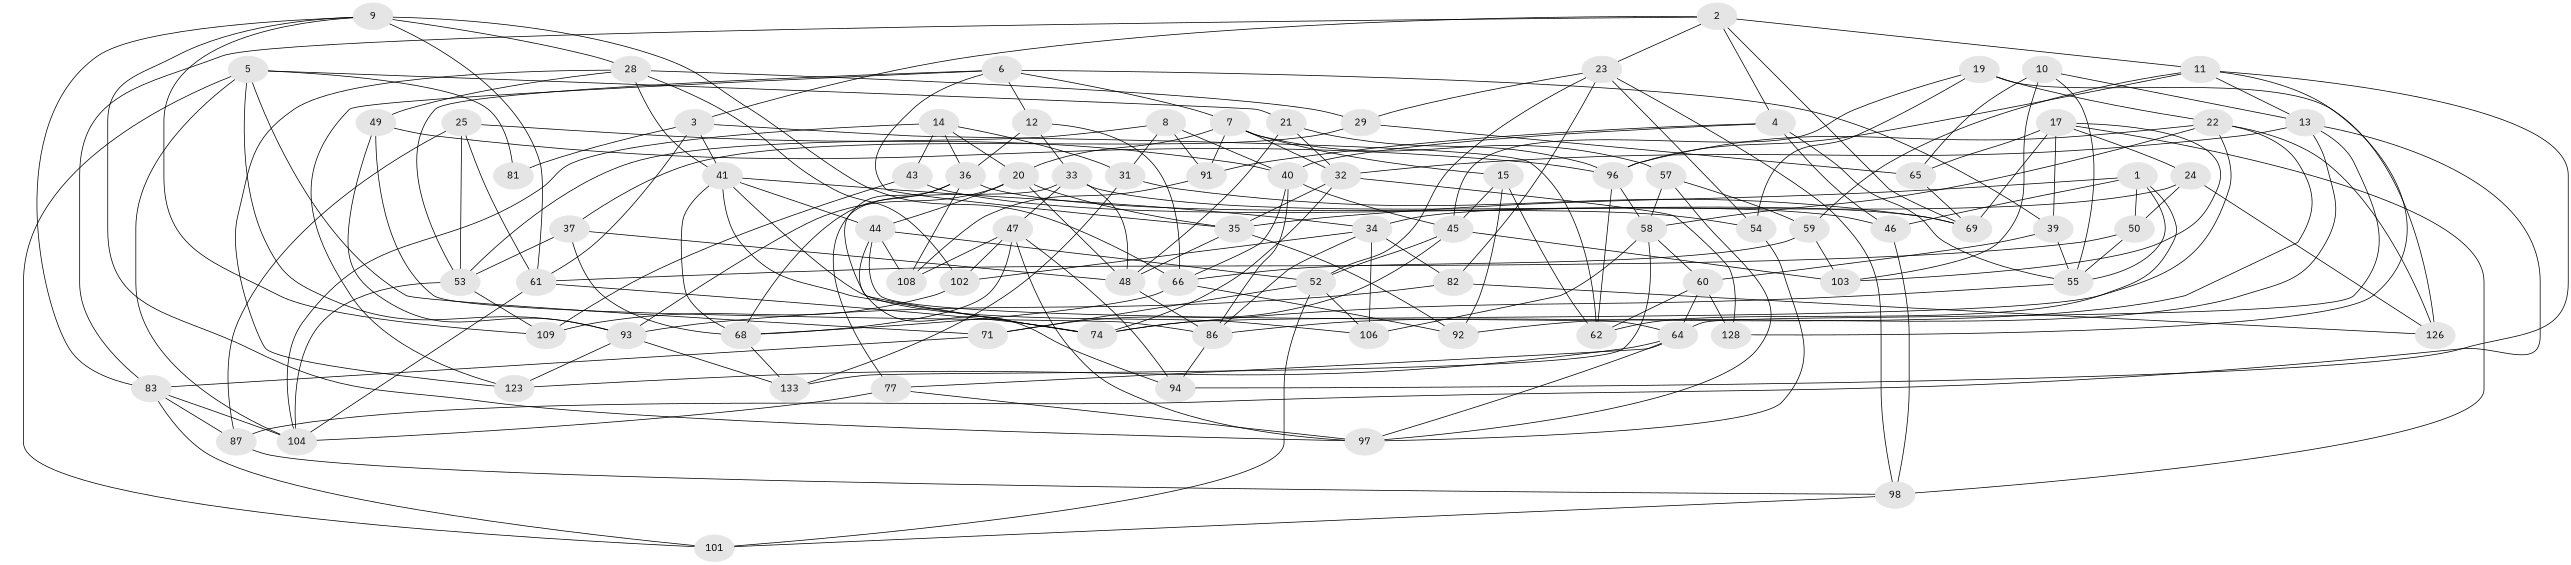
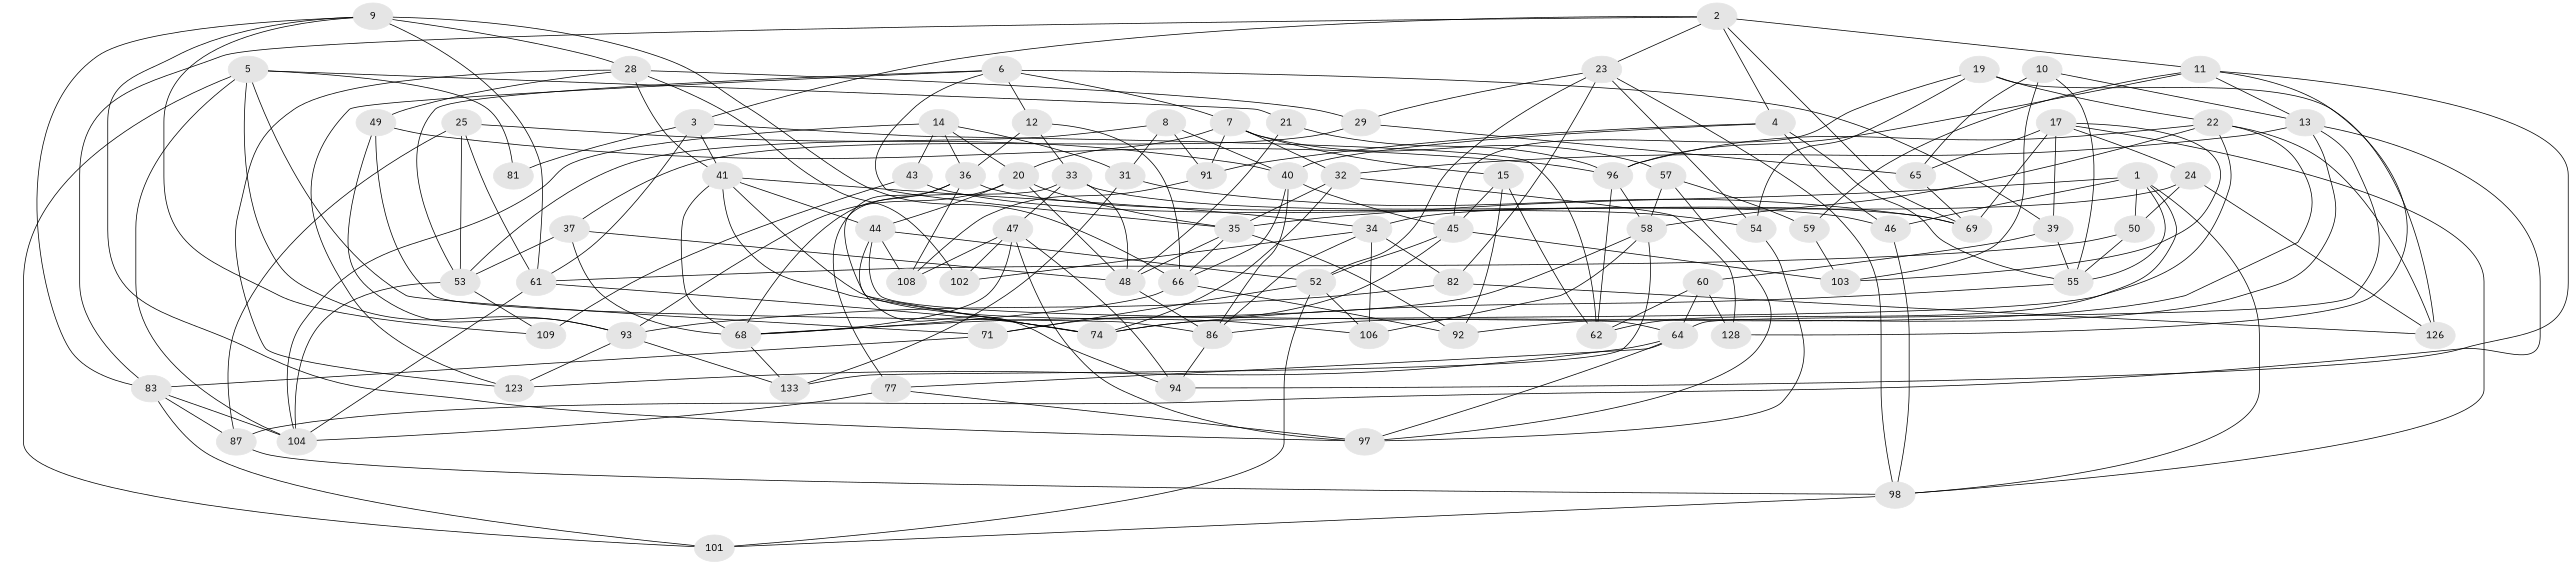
edge "21" -- "32": removed
edge "58" -- "60": now "58" -- "68"
edge "59" -- "66": now "35" -- "66"
edge "102" -- "109": removed
edge "1" -- "98": added
